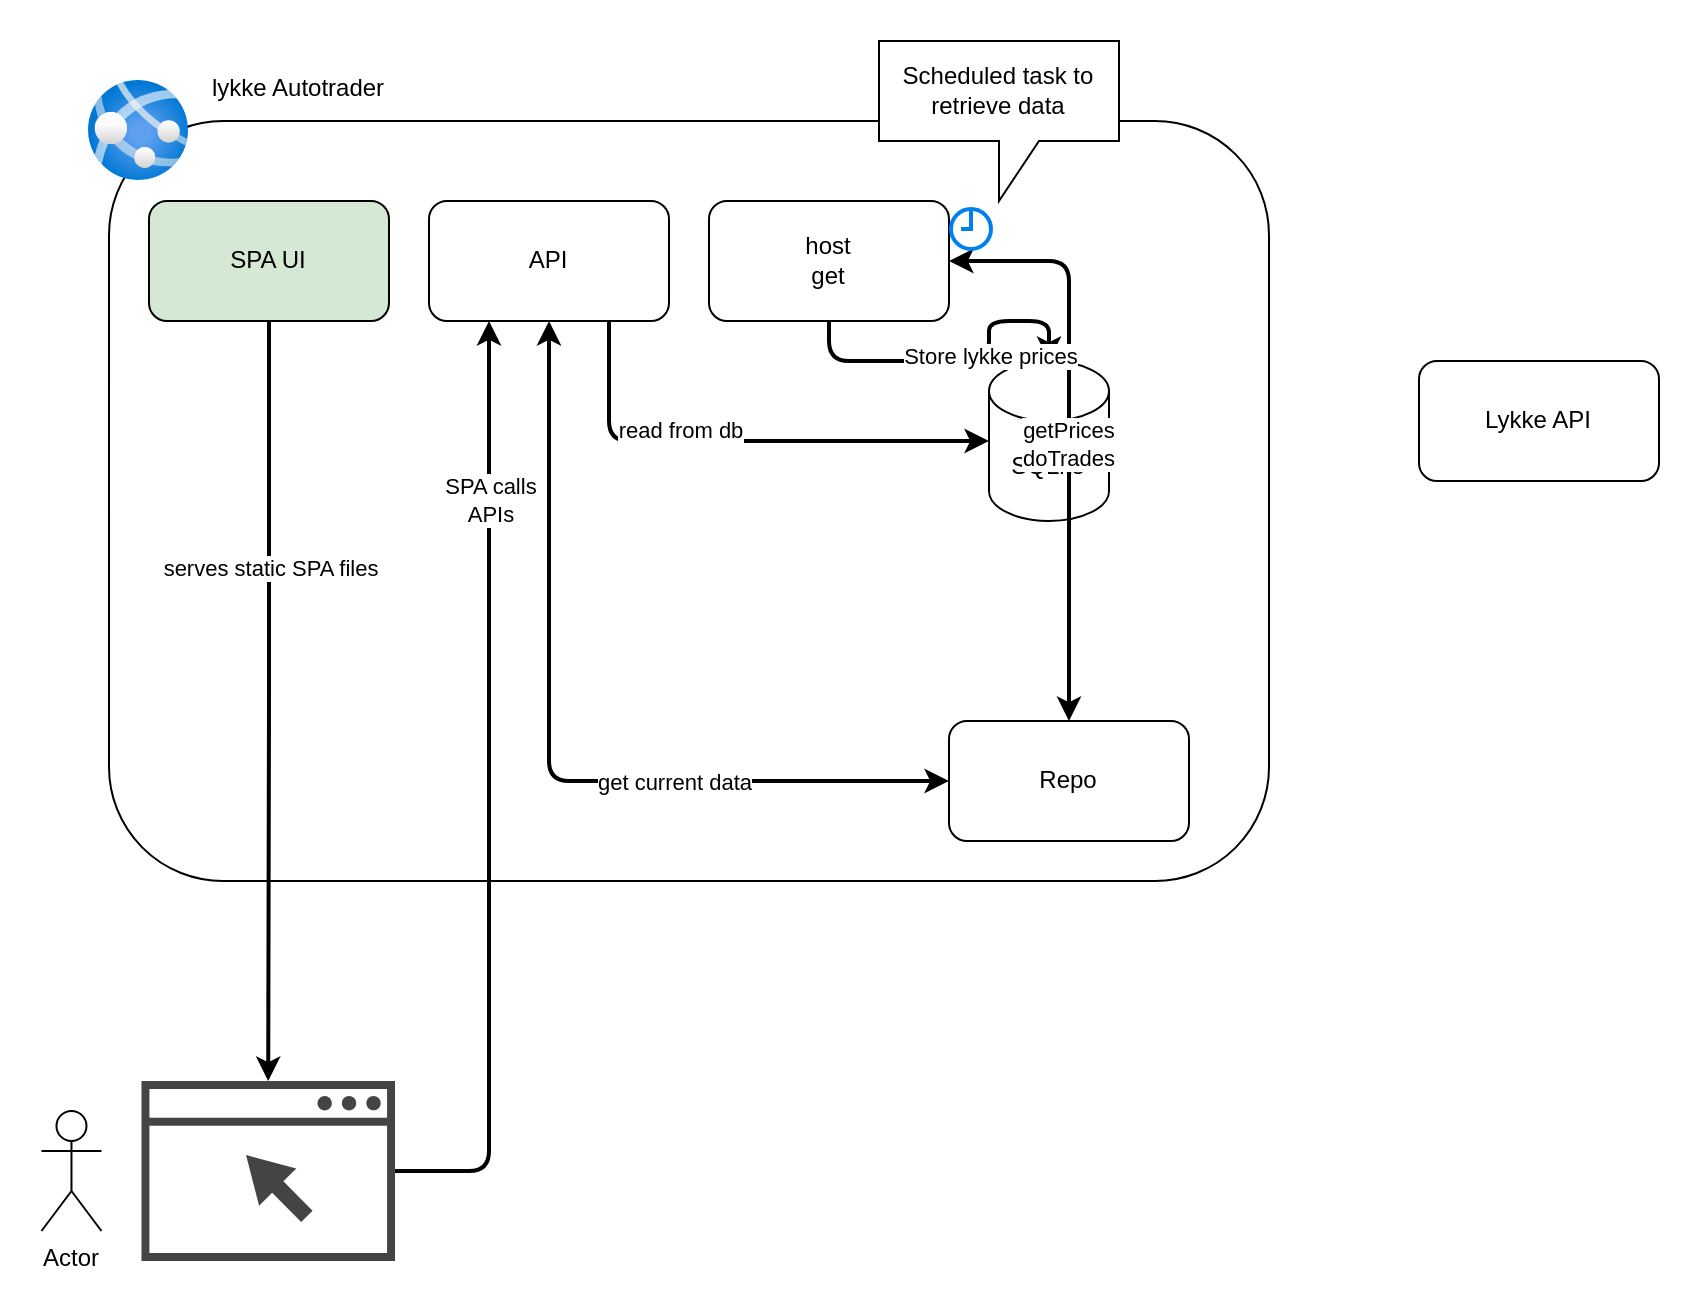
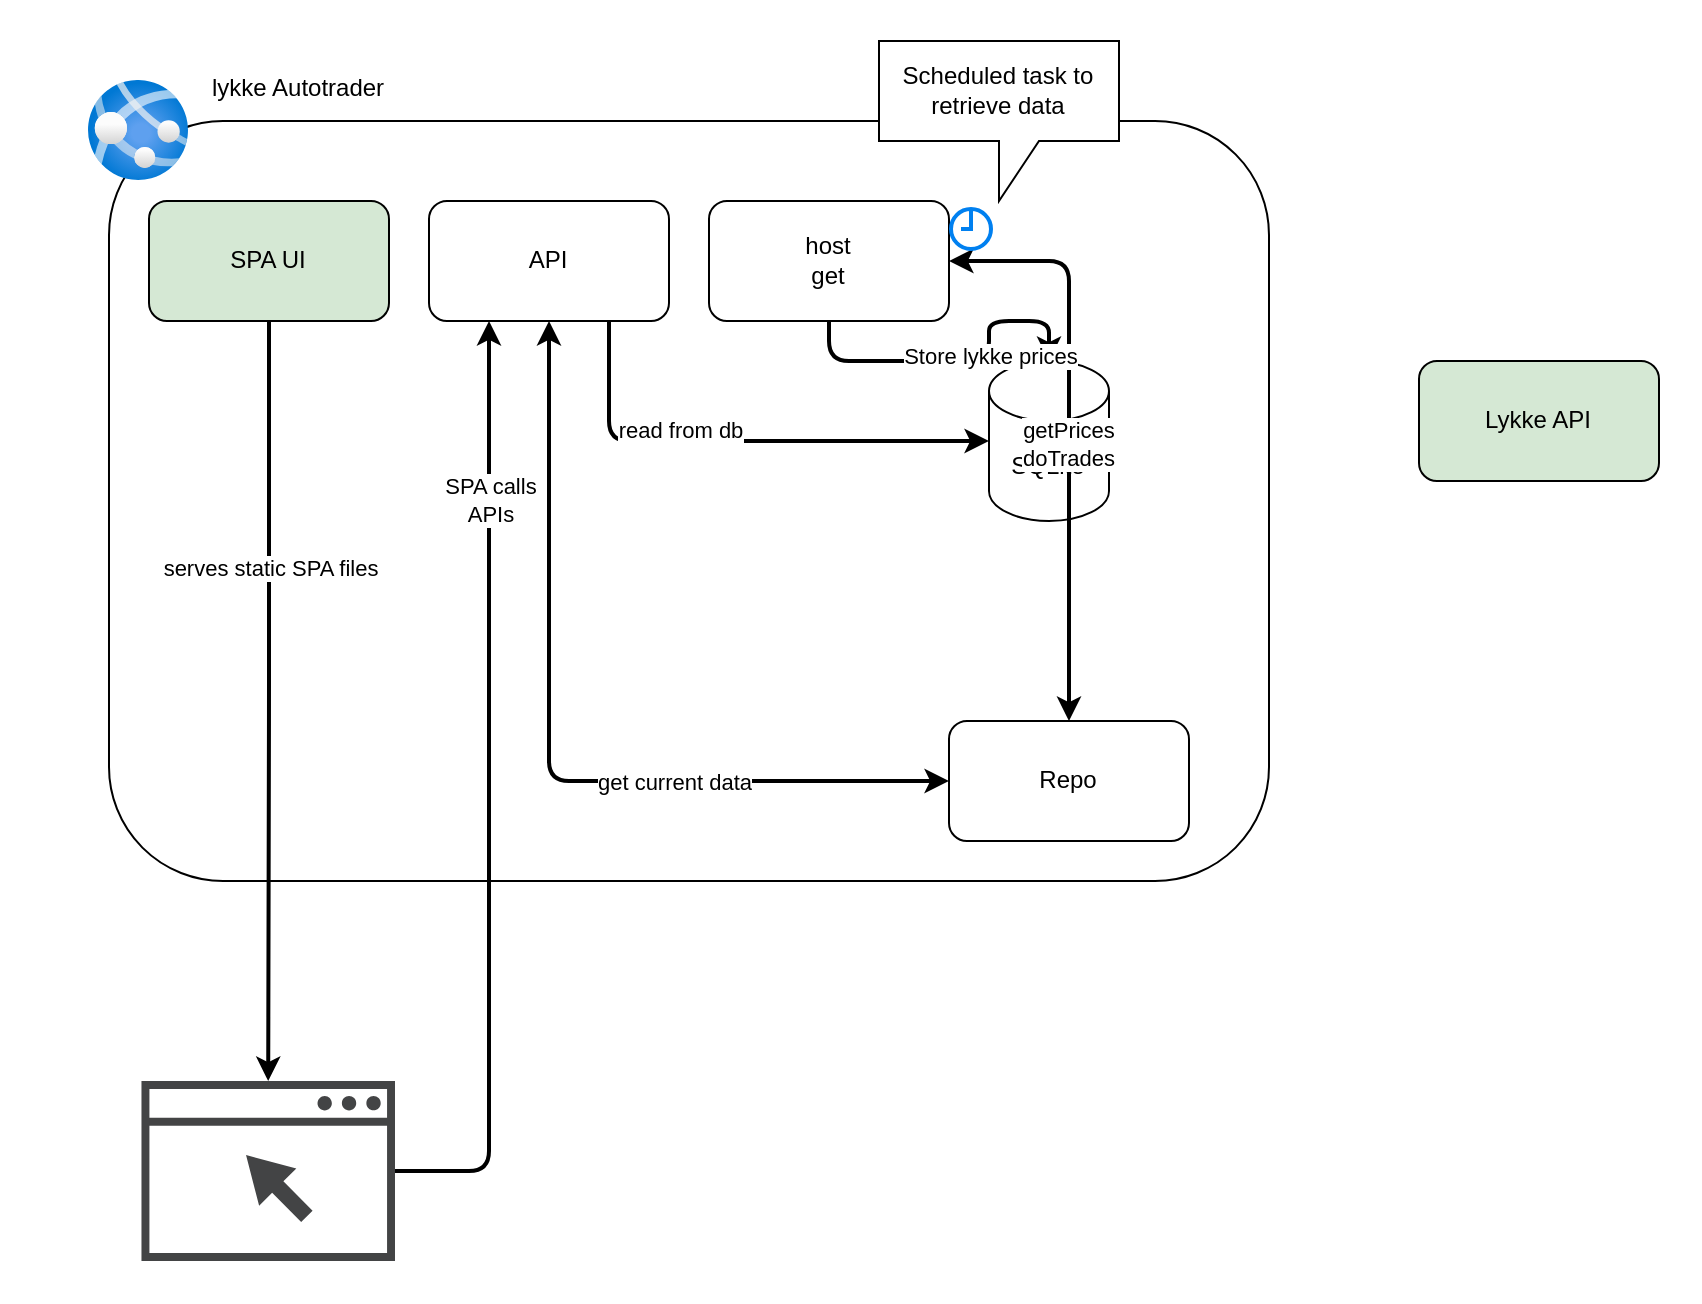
node "Lykke API": fillcolor #ffffff -> #d5e8d4
node "Actor": removed
